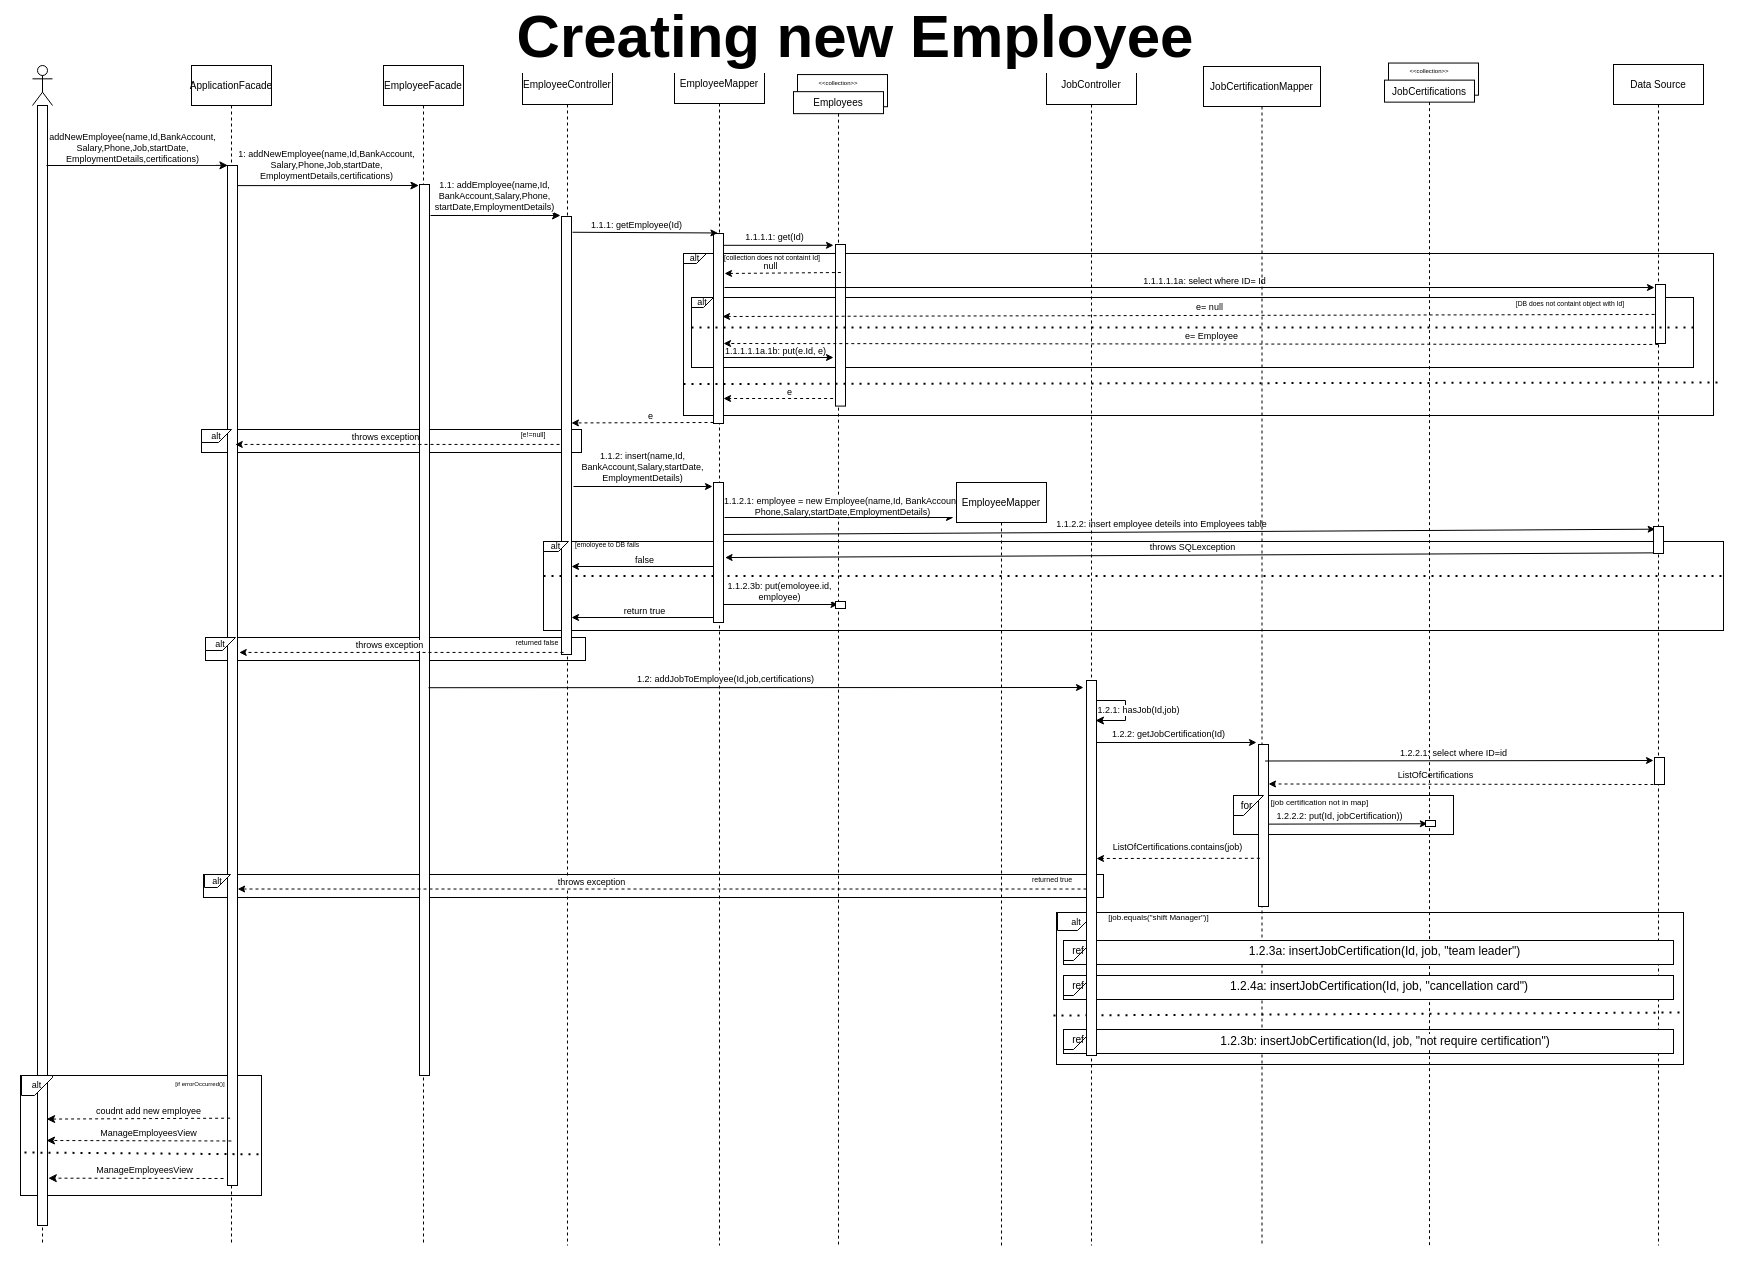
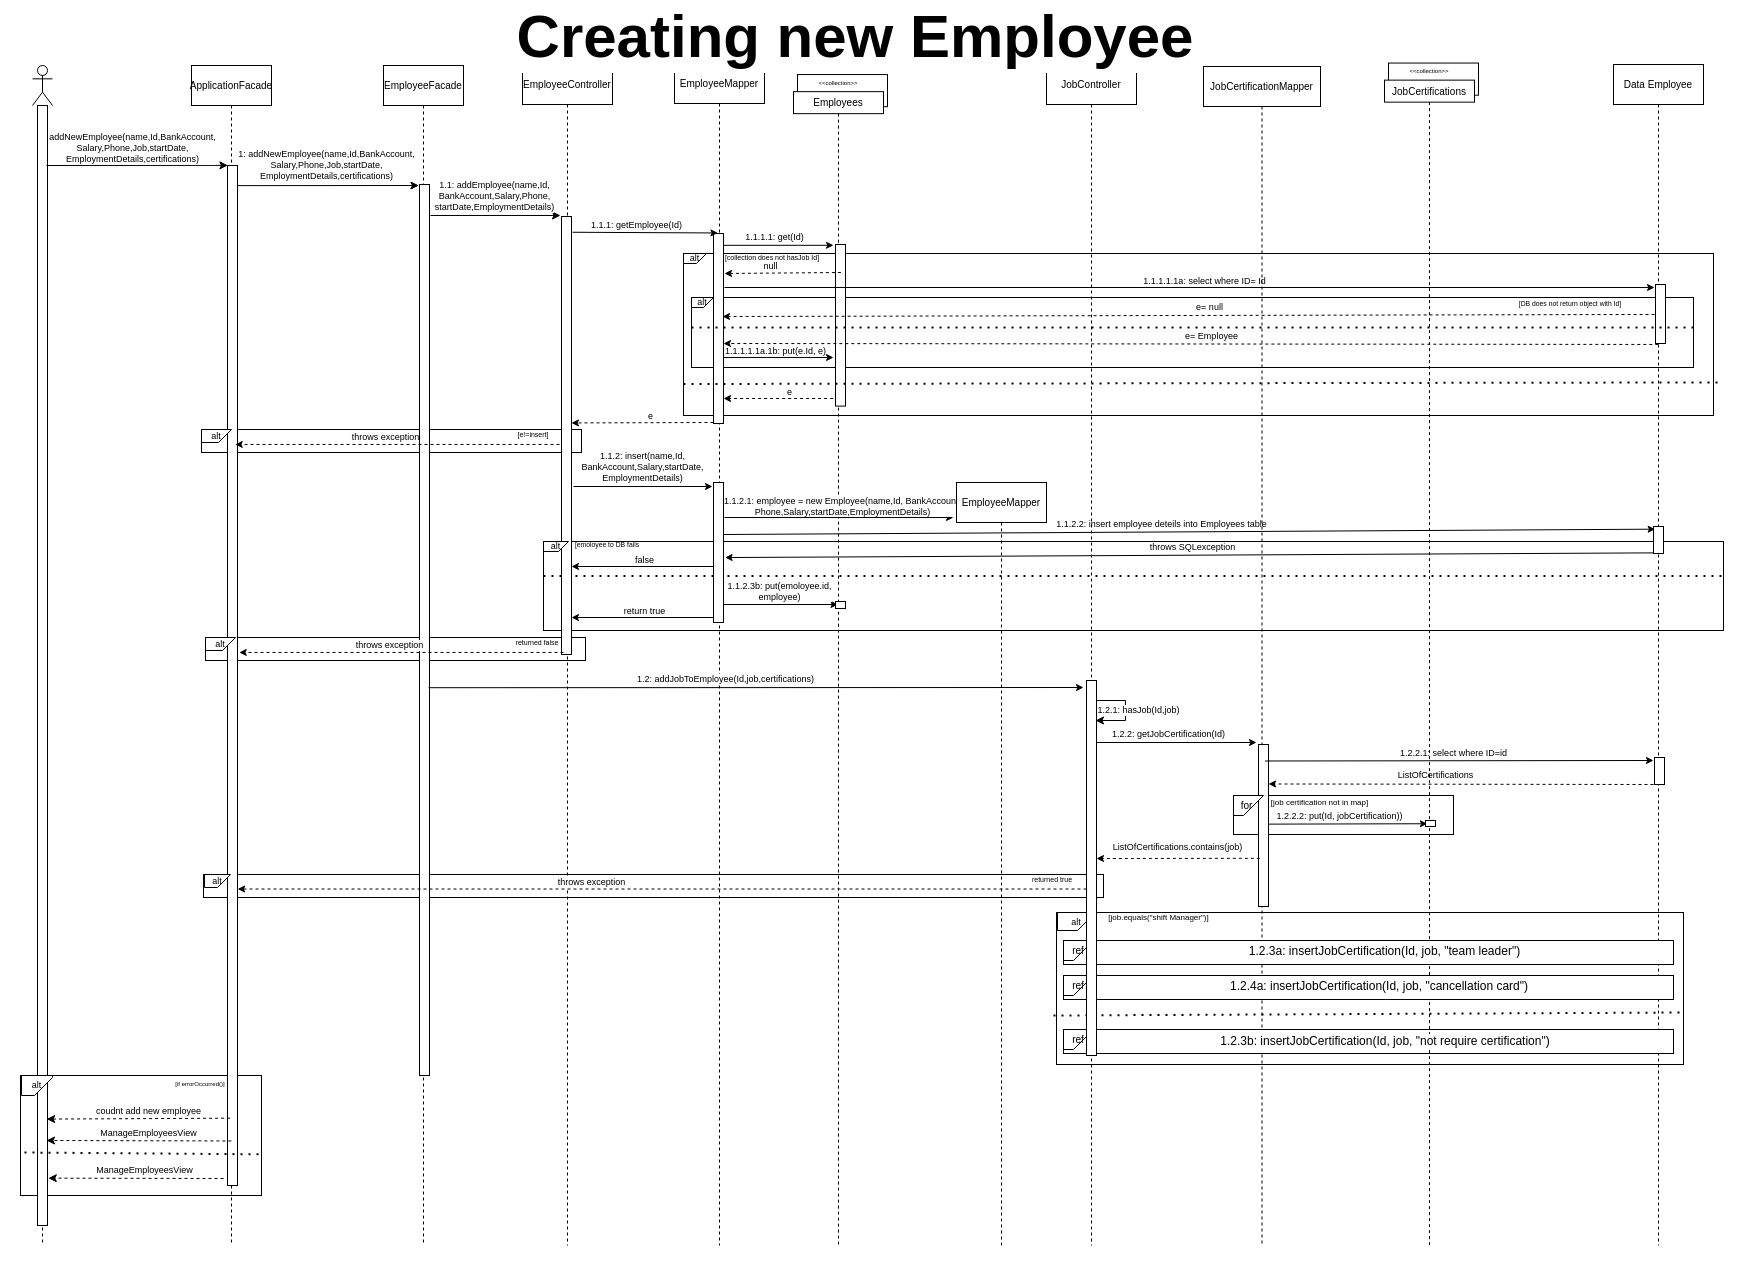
node "Data Source": label "Data Source" -> "Data Employee"
node "[collection does not containt Id]": label "[collection does not containt Id]" -> "[collection does not hasJob Id]"
node "[DB does not containt object with Id]": label "[DB does not containt object with Id]" -> "[DB does not return object with Id]"
node "[e!=null]": label "[e!=null]" -> "[e!=insert]"
